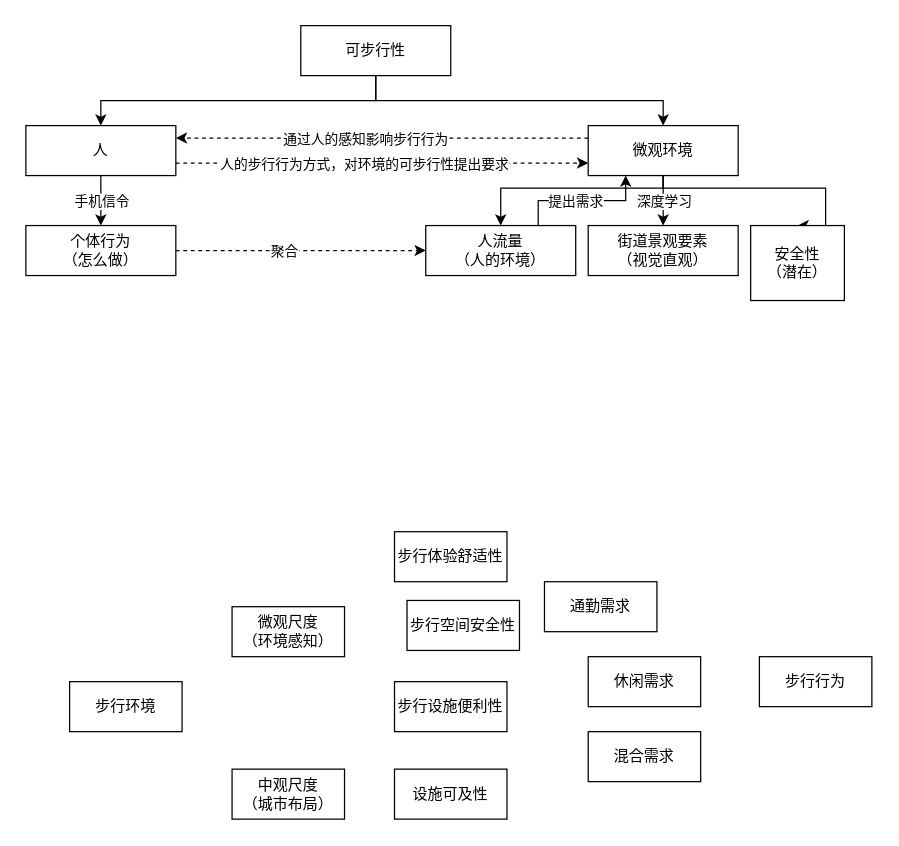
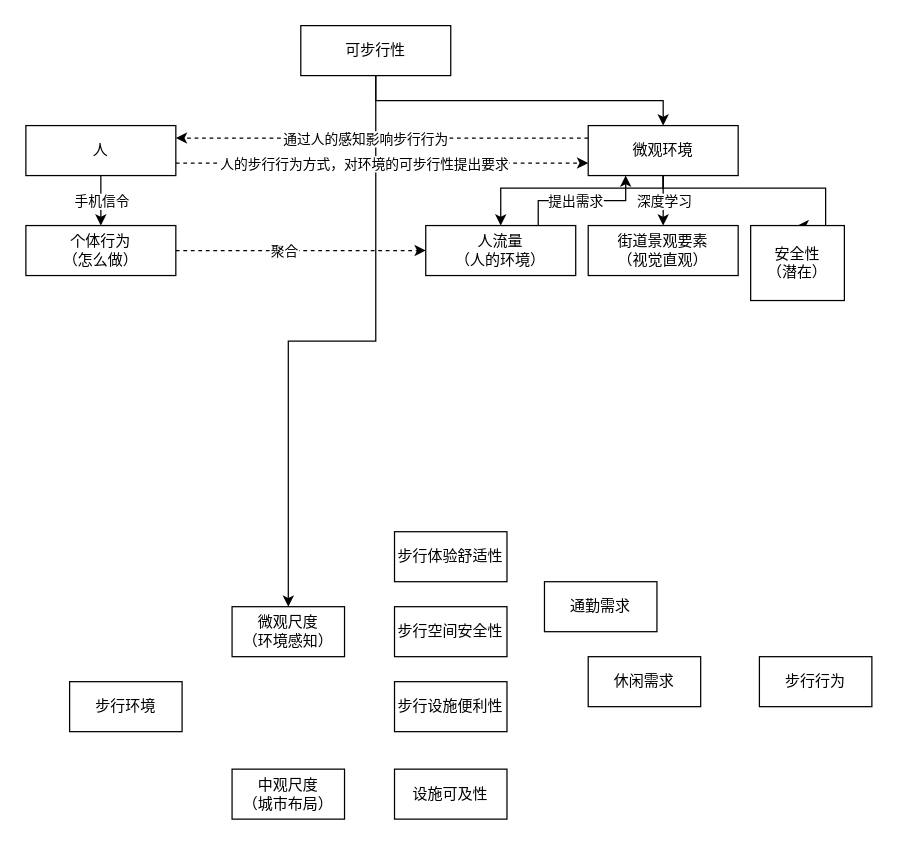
edge "可步行性" -> "人": now "可步行性" -> "微观尺度 （环境感知）"
node "步行空间安全性": moved (463, 626) -> (451, 632)
node "混合需求": removed
